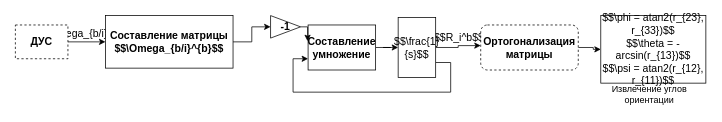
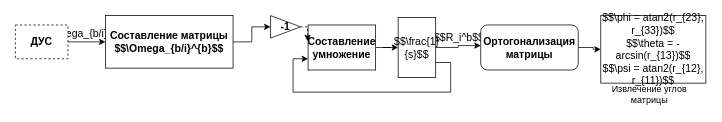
edge "-1" -> "Составление умножение": style solid -> dashed
node "Ортогонализация матрицы": style dashed -> solid
node "Извлечение углов ориентации": label "Извлечение углов ориентации" -> "Извлечение углов матрицы"
